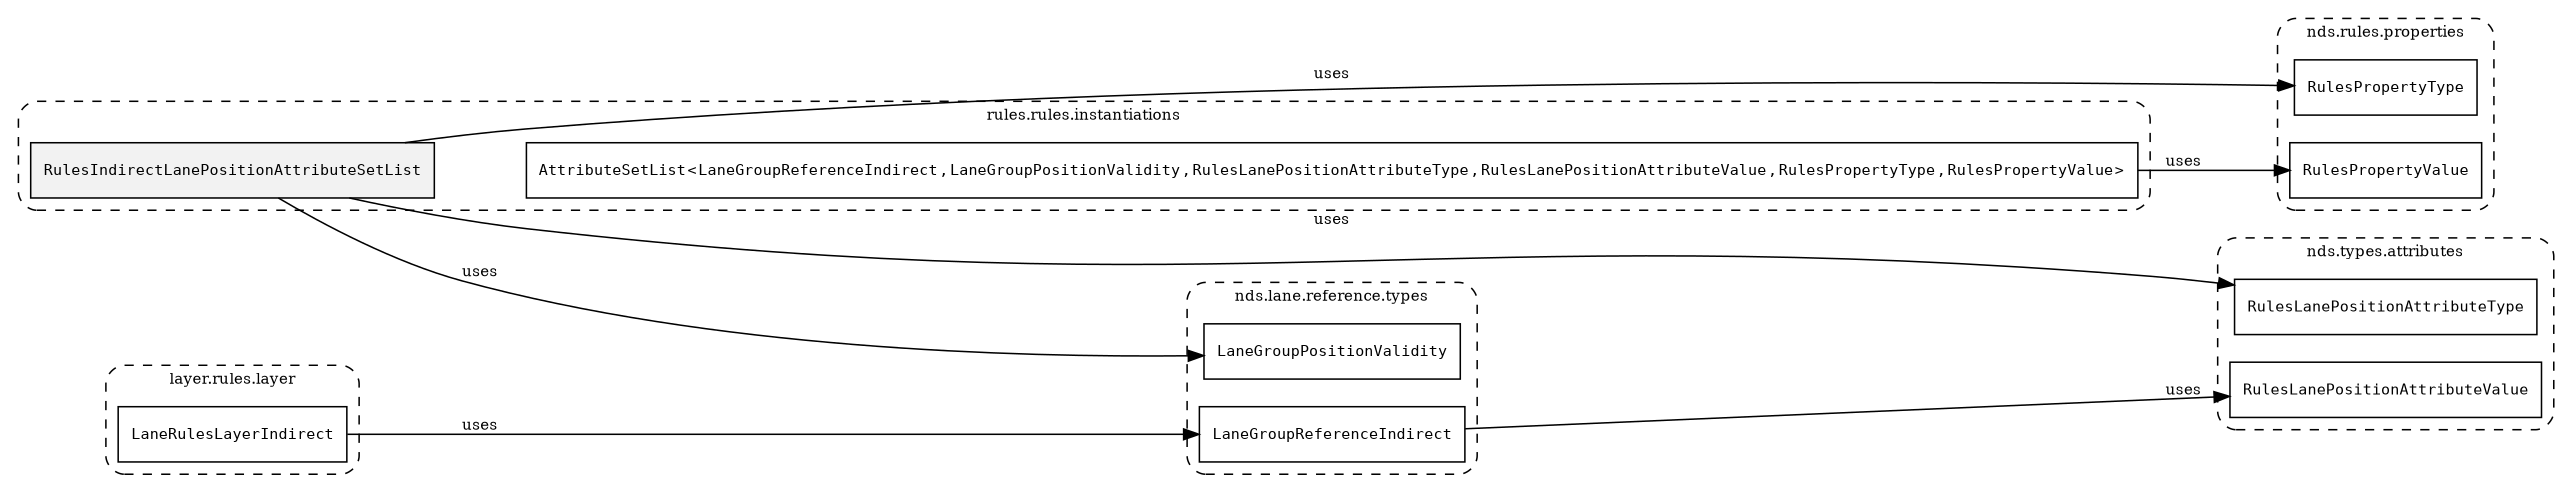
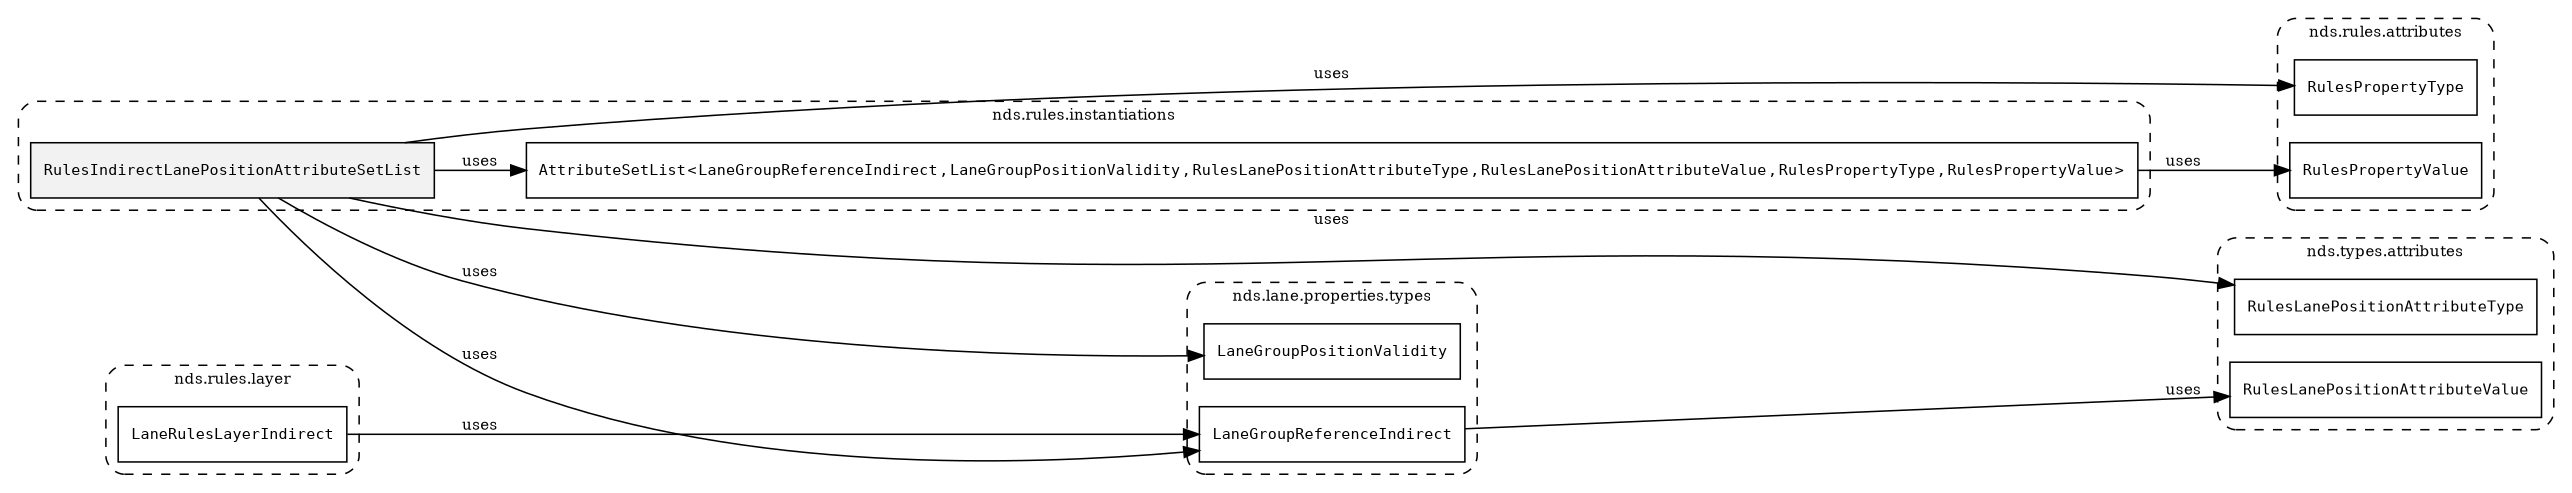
cluster "nds.rules.properties": label "nds.rules.properties" -> "nds.rules.attributes"
cluster "rules.rules.instantiations": label "rules.rules.instantiations" -> "nds.rules.instantiations"
edge "RulesIndirectLanePositionAttributeSetList" -> "AttributeSetList": added, label "uses"
cluster "nds.lane.reference.types": label "nds.lane.reference.types" -> "nds.lane.properties.types"
cluster "layer.rules.layer": label "layer.rules.layer" -> "nds.rules.layer"
edge "RulesIndirectLanePositionAttributeSetList" -> "LaneGroupReferenceIndirect": added, label "uses"
